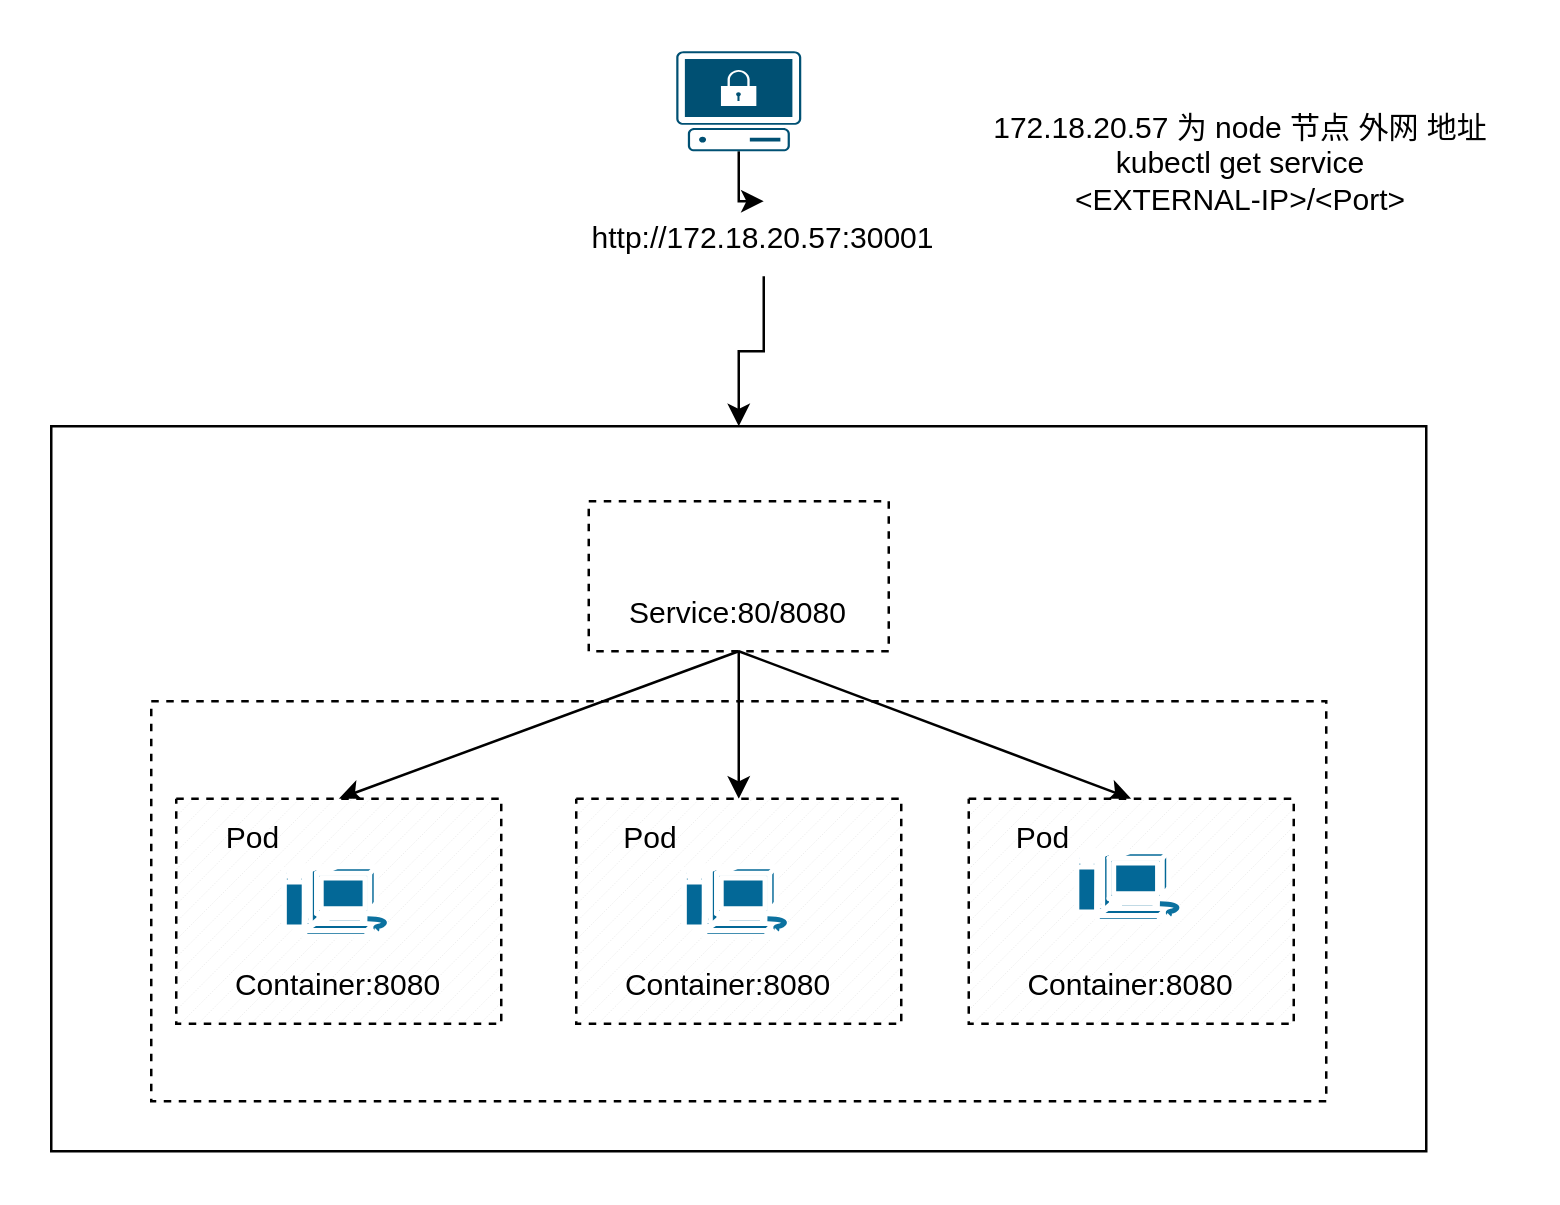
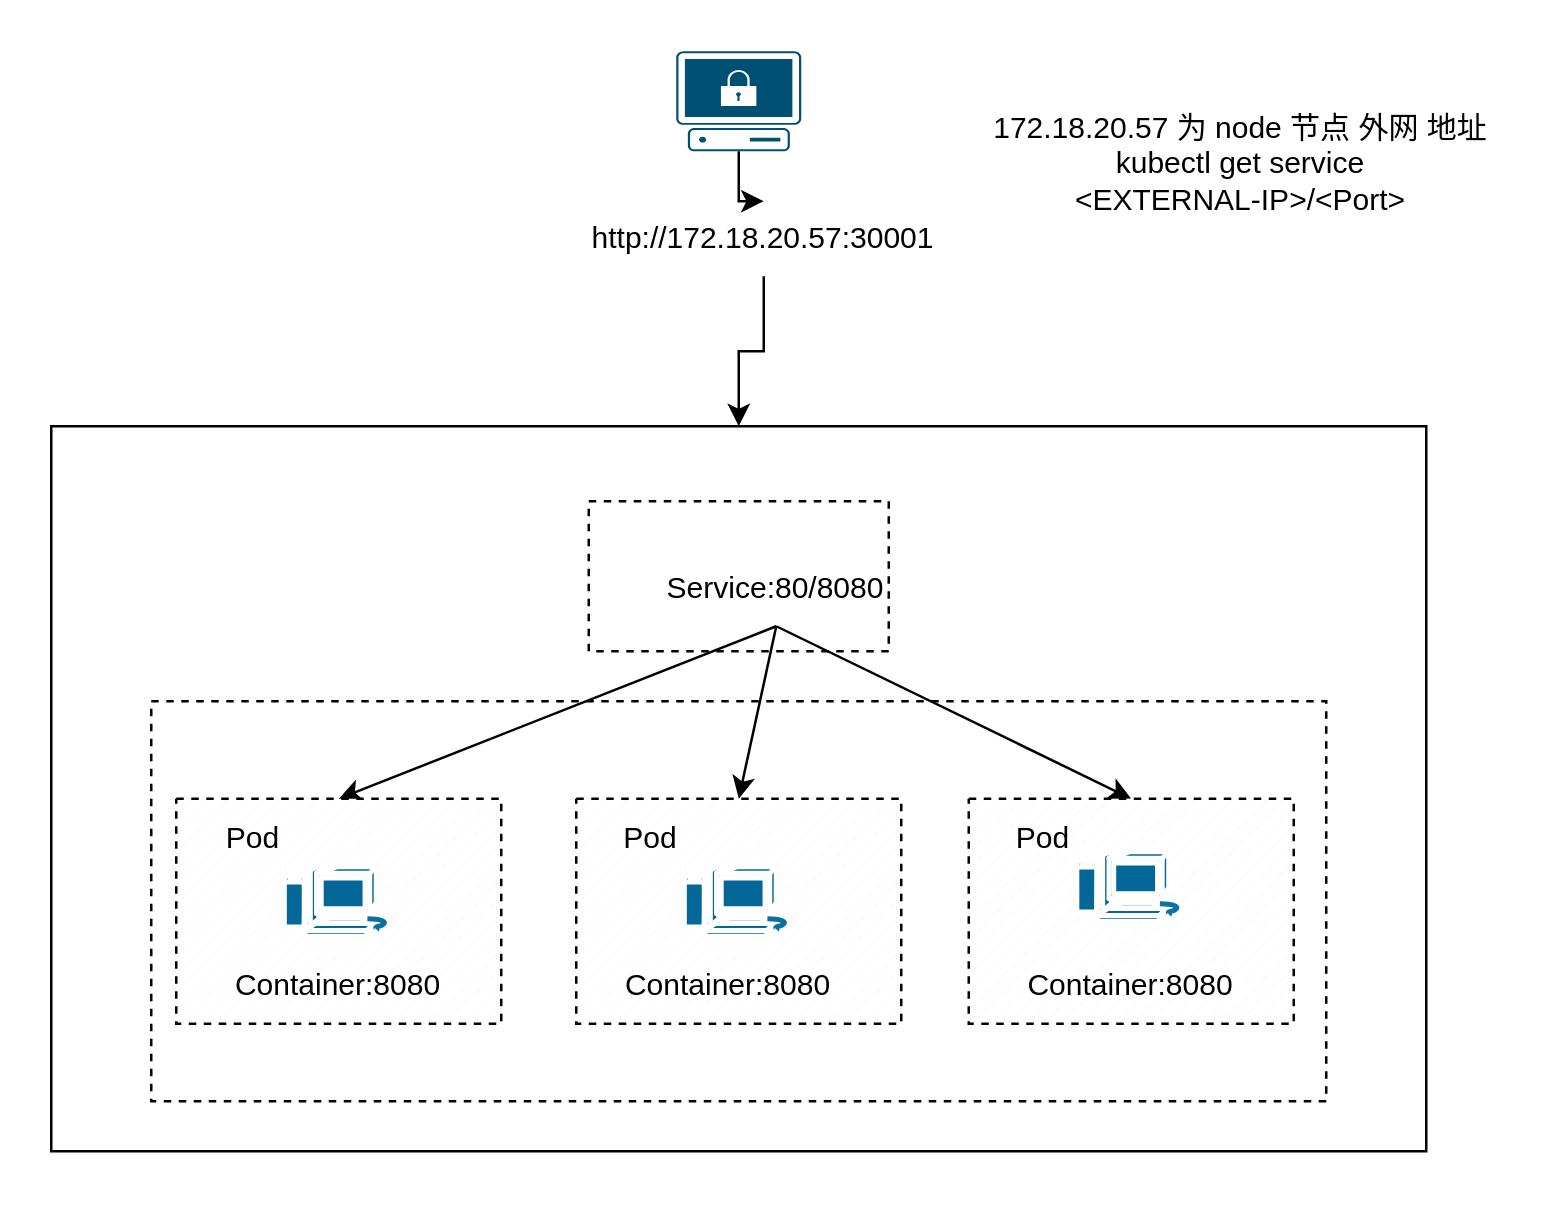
node "Service:80/8080": moved (739, 614) -> (776, 589)
